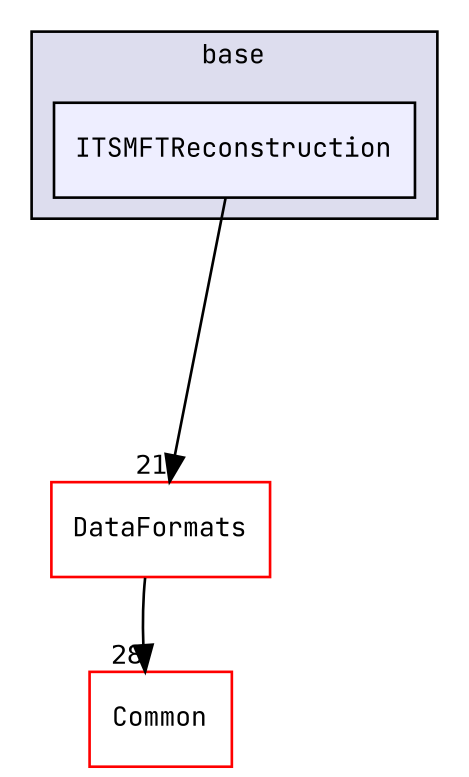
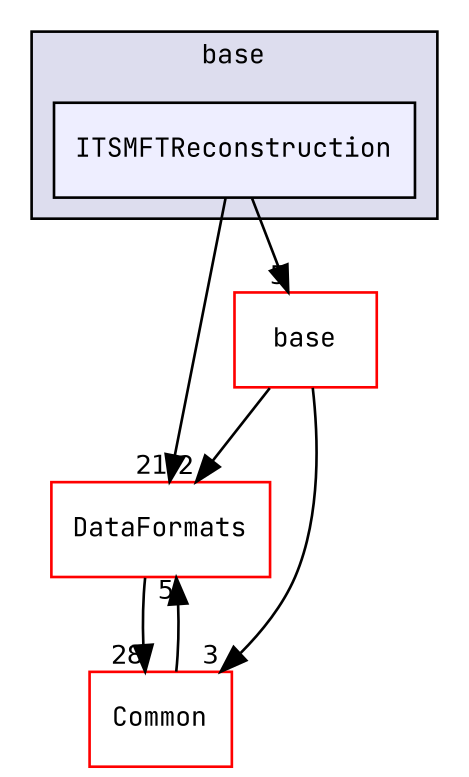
node "base": added
edge "Common" -> "DataFormats": added
